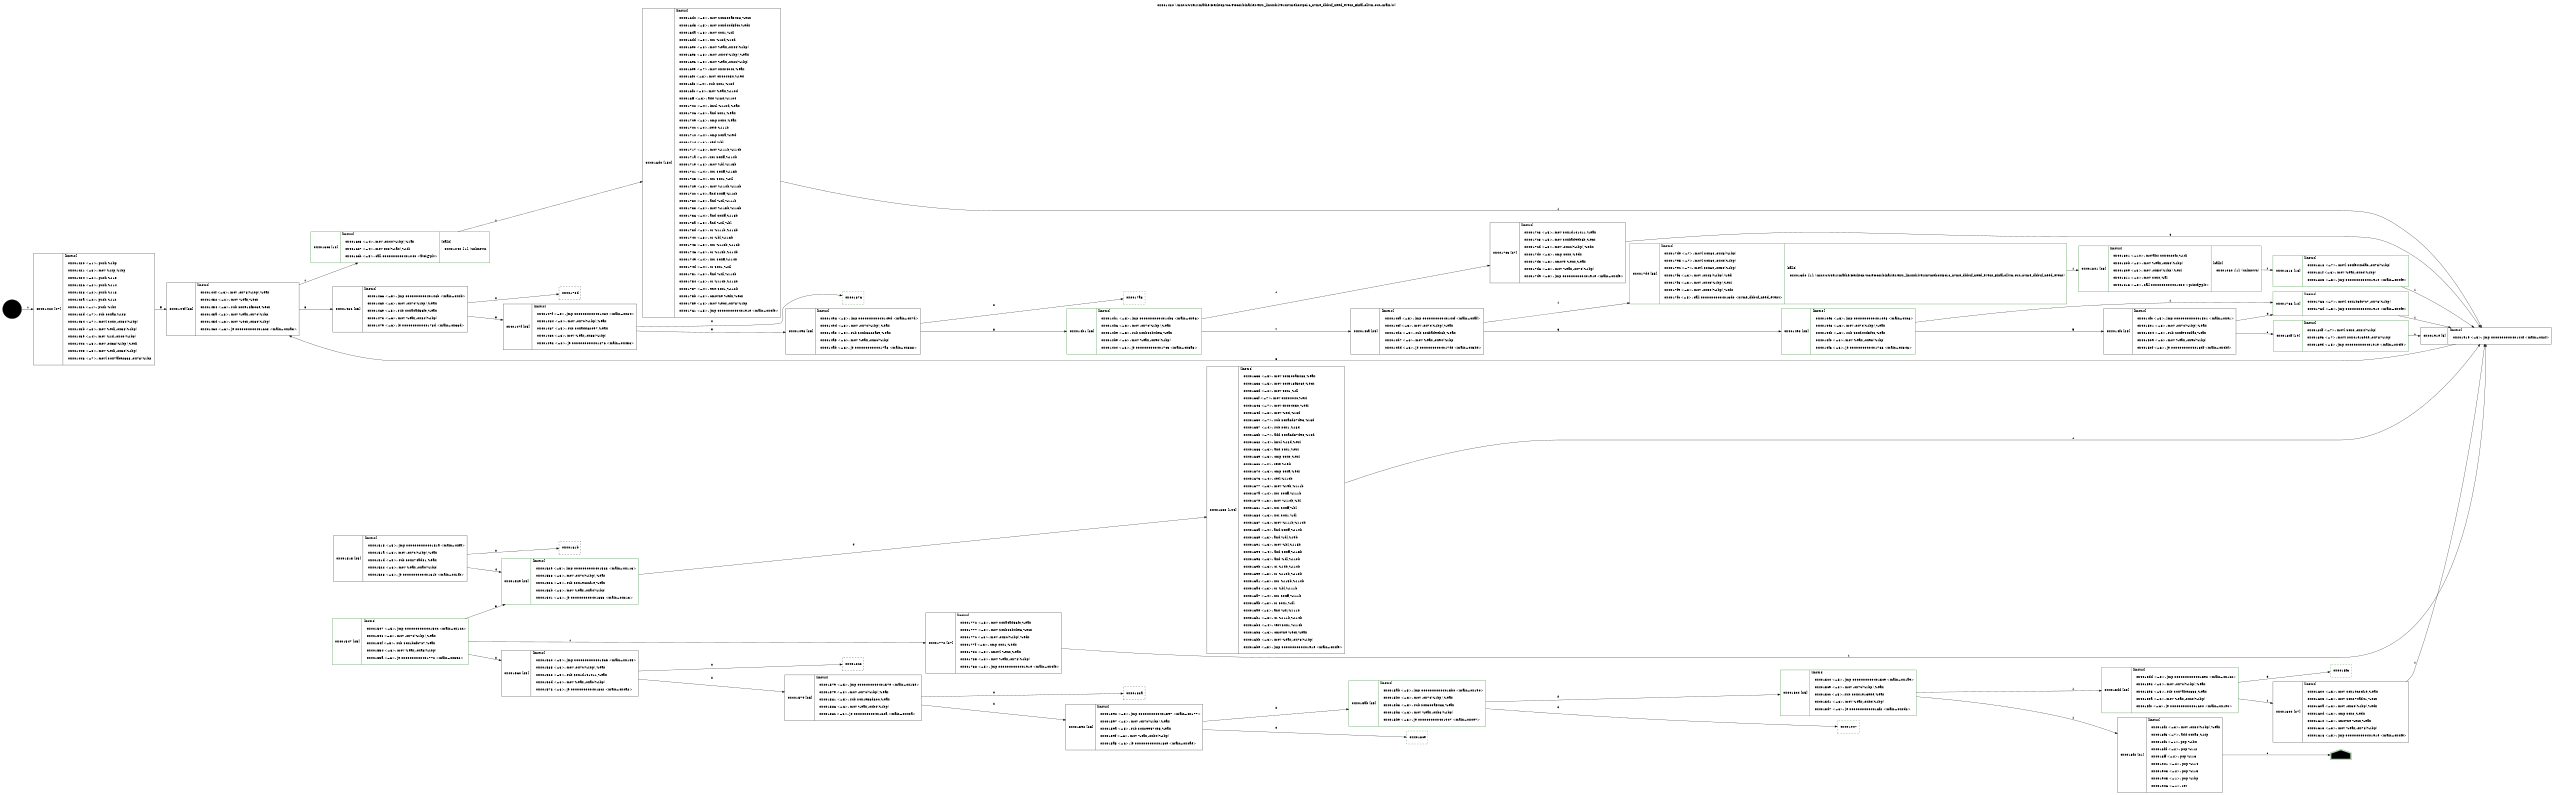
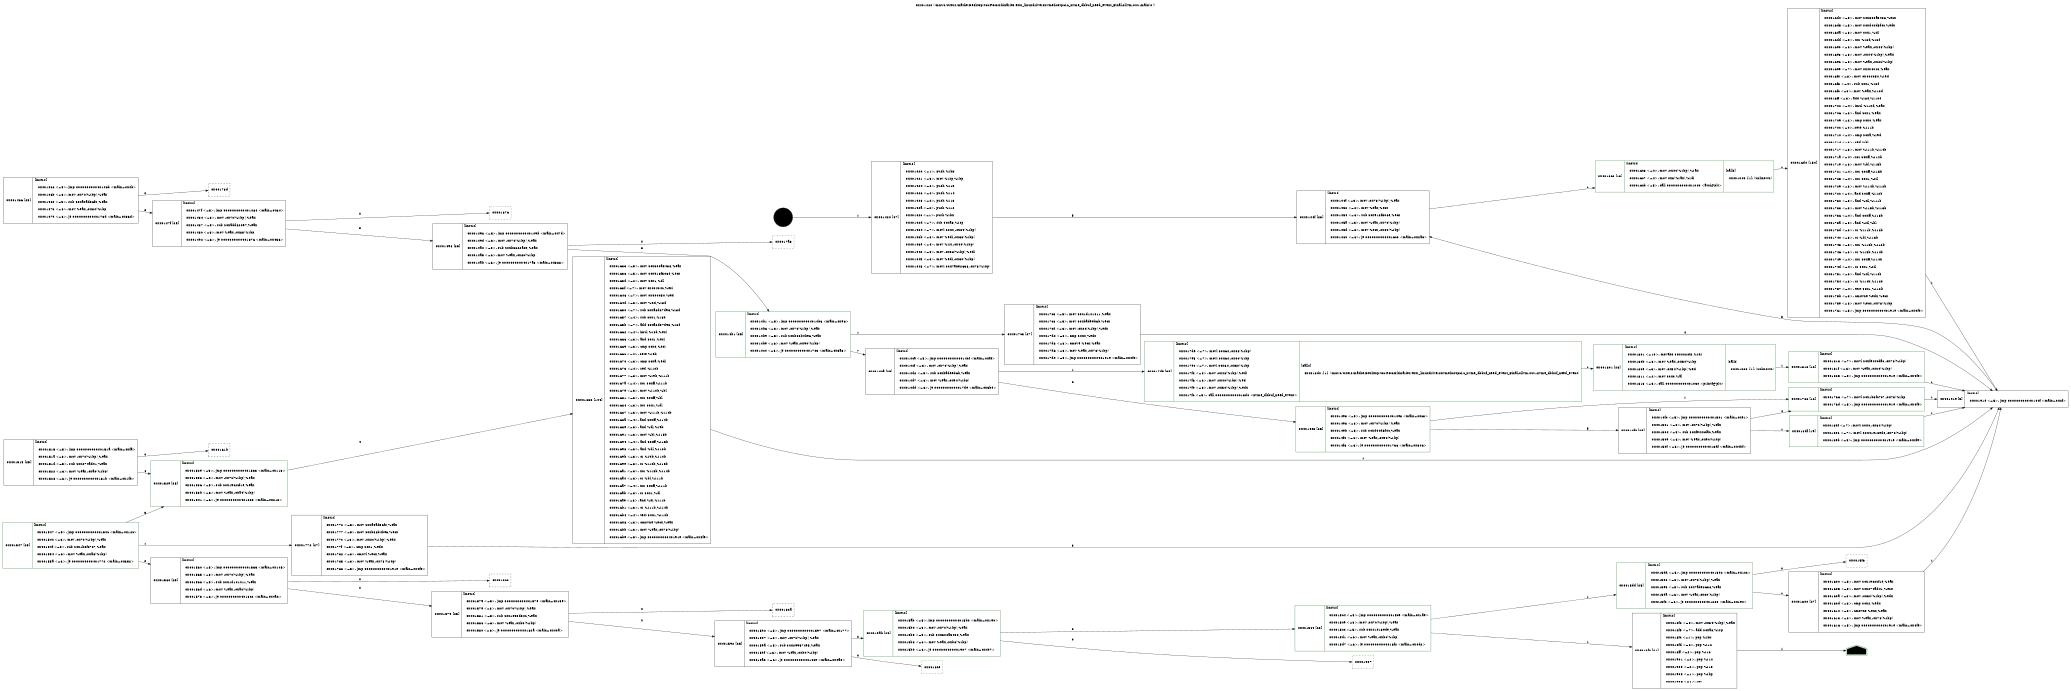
edge "0x40144f [23]" -> "0x401466 [25]": removed, label "8"
edge "0x401772 [27]" -> "0x40191e [5]": label " 1" -> " 3"
